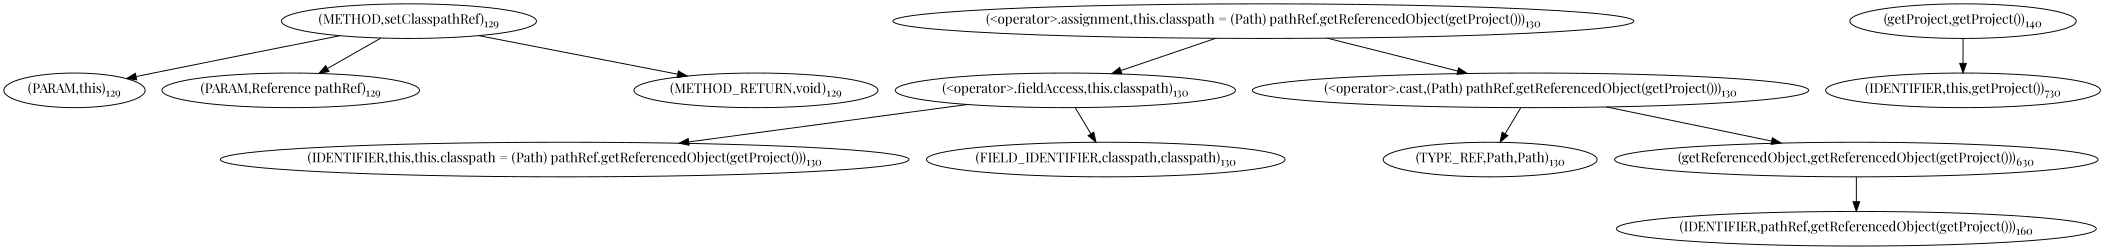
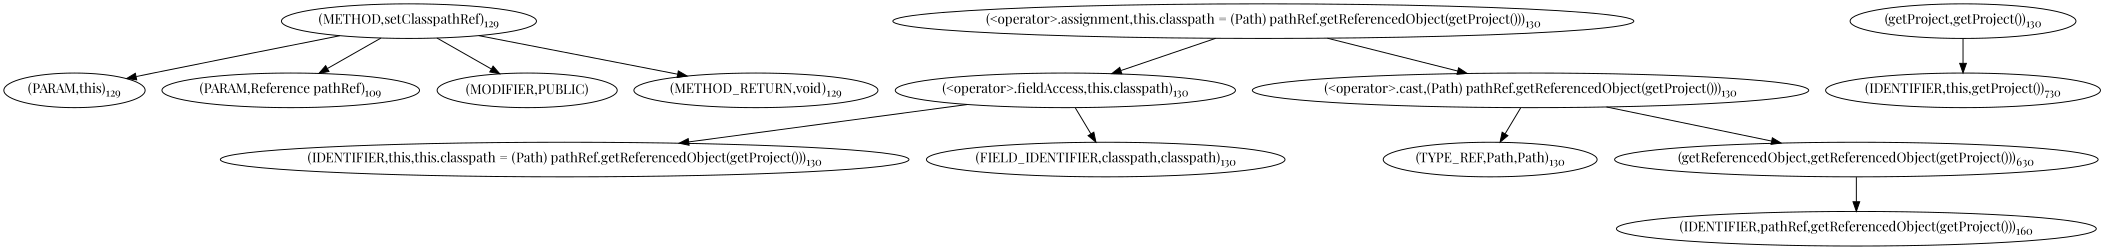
node "(getProject,getProject())": text "140" -> "130"
node "(PARAM,Reference pathRef)": text "129" -> "109"
node "(MODIFIER,PUBLIC)": added
